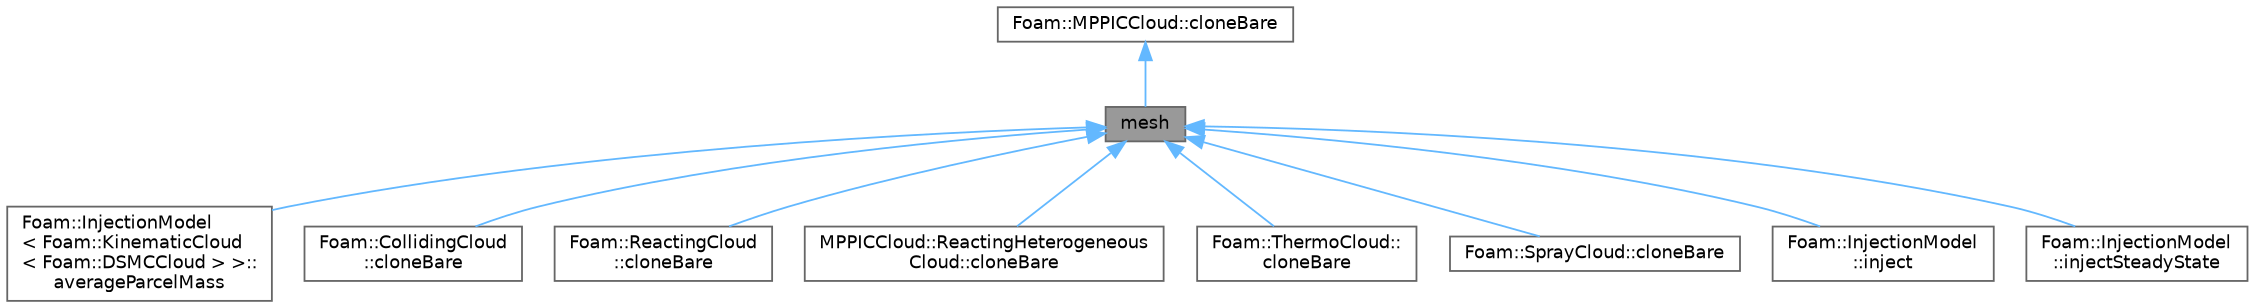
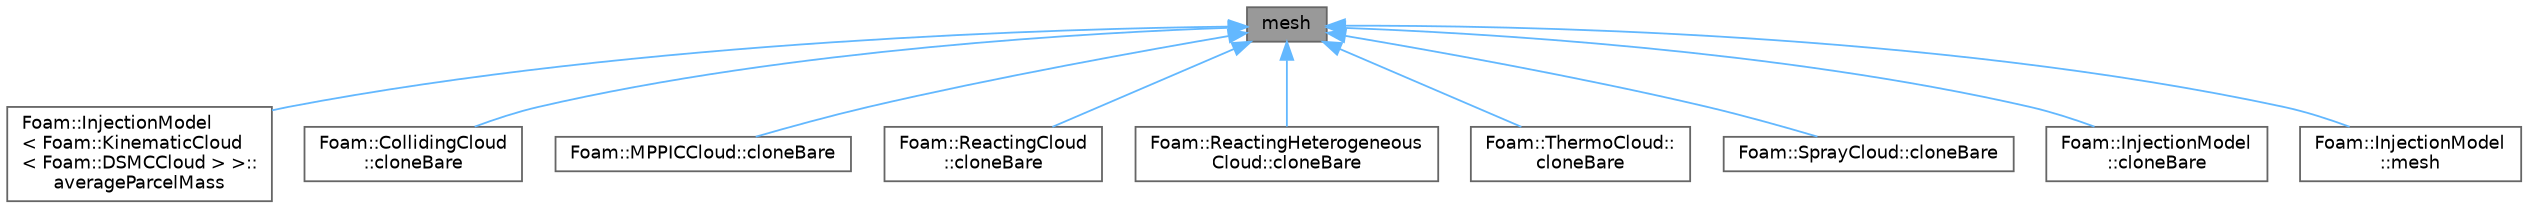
edge "mesh" -> "Foam::MPPICCloud::cloneBare": reversed
node "MPPICCloud::ReactingHeterogeneous Cloud::cloneBare": label "MPPICCloud::ReactingHeterogeneous Cloud::cloneBare" -> "Foam::ReactingHeterogeneous Cloud::cloneBare"
node "Foam::InjectionModel ::inject": label "Foam::InjectionModel ::inject" -> "Foam::InjectionModel ::cloneBare"
node "Foam::InjectionModel ::injectSteadyState": label "Foam::InjectionModel ::injectSteadyState" -> "Foam::InjectionModel ::mesh"
